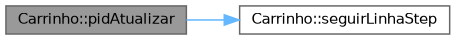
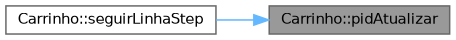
edge "Carrinho::pidAtualizar" -> "Carrinho::seguirLinhaStep": reversed
